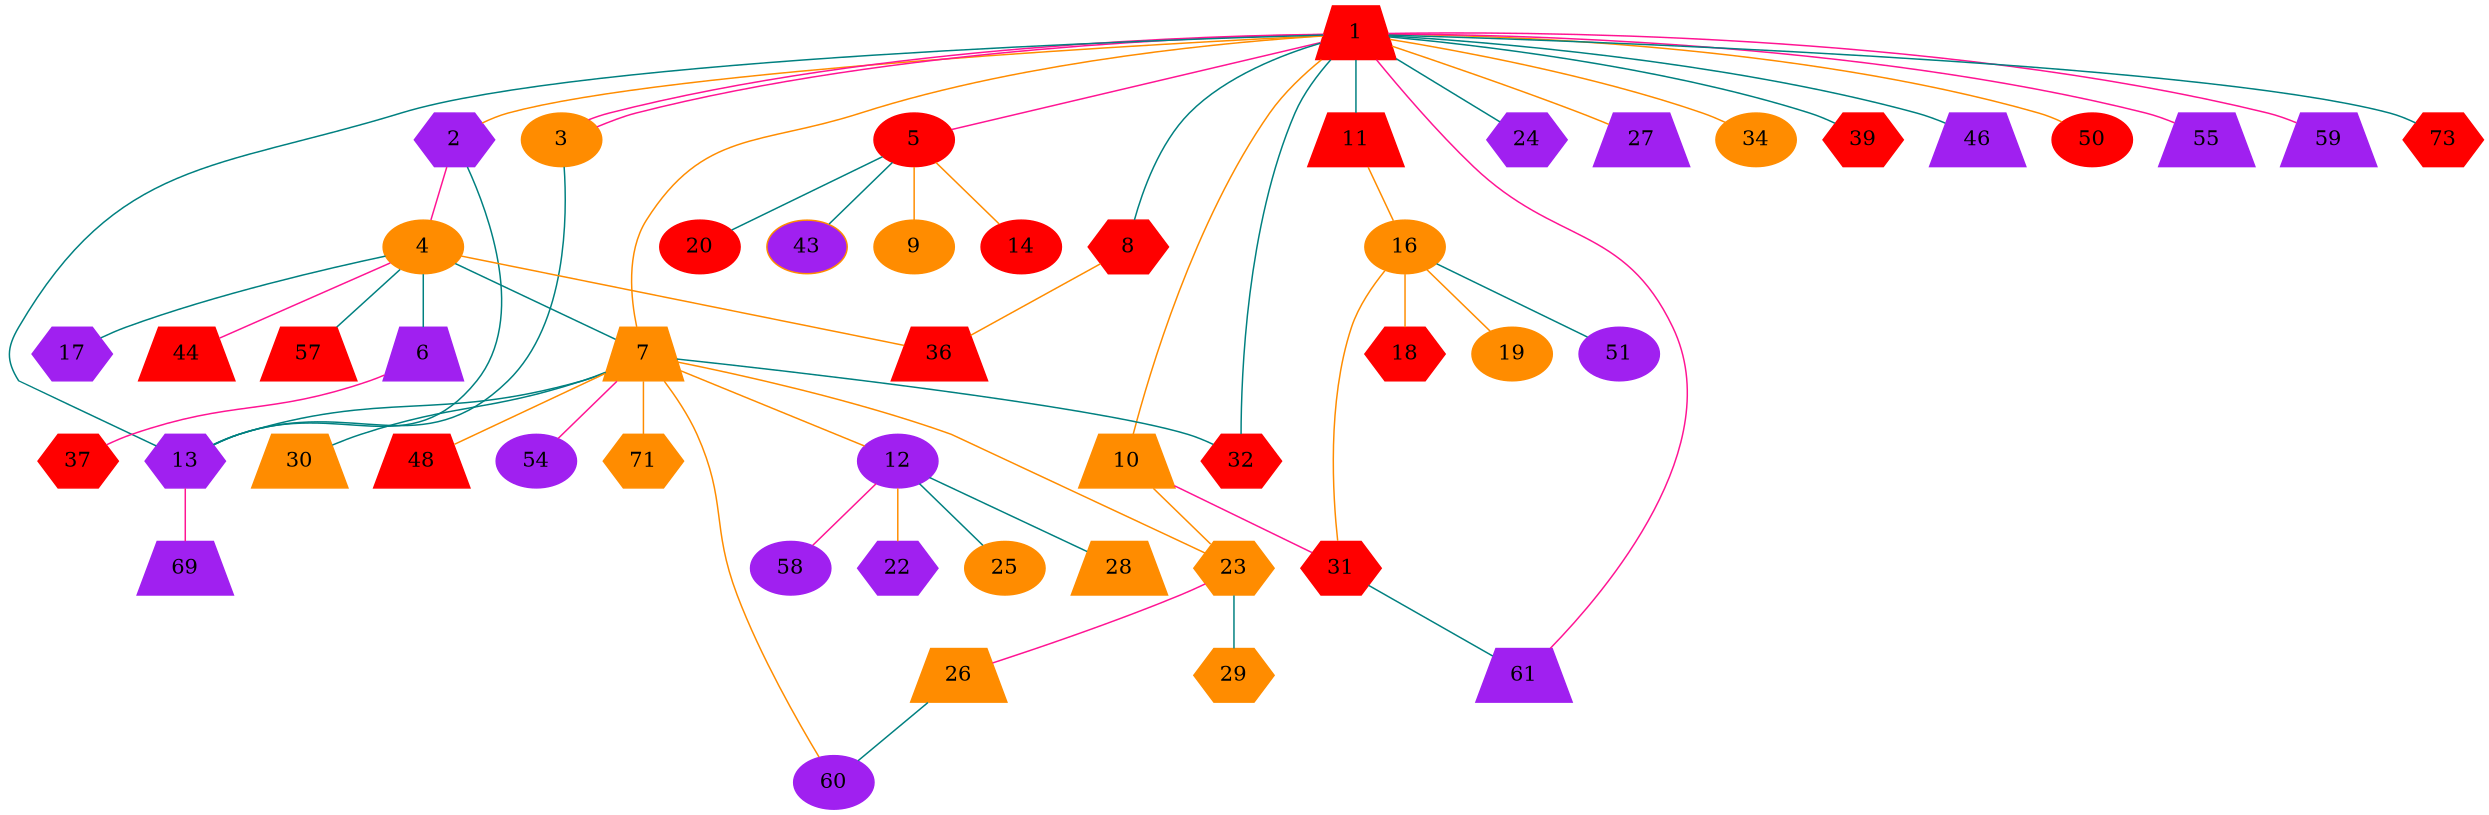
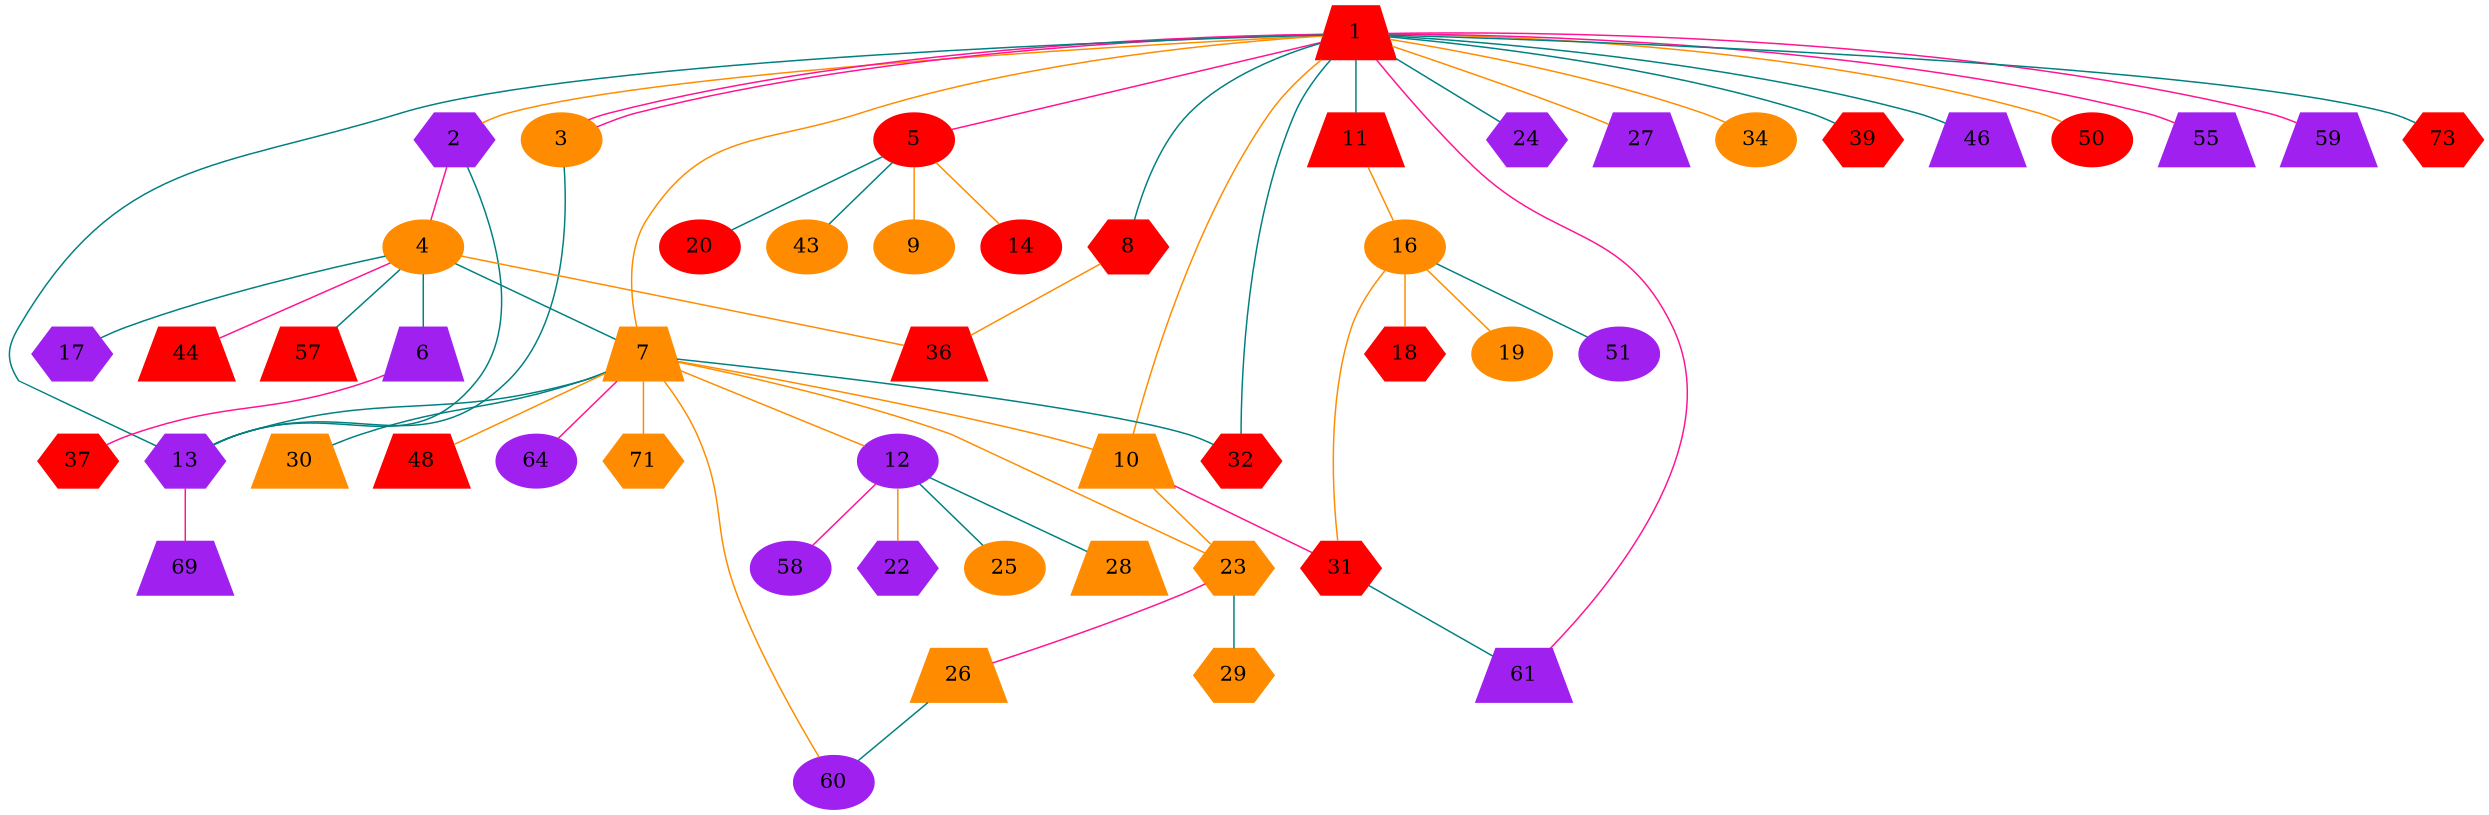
node "43": fillcolor purple -> darkorange
edge "7" -- "10": added
node "54": label "54" -> "64"
